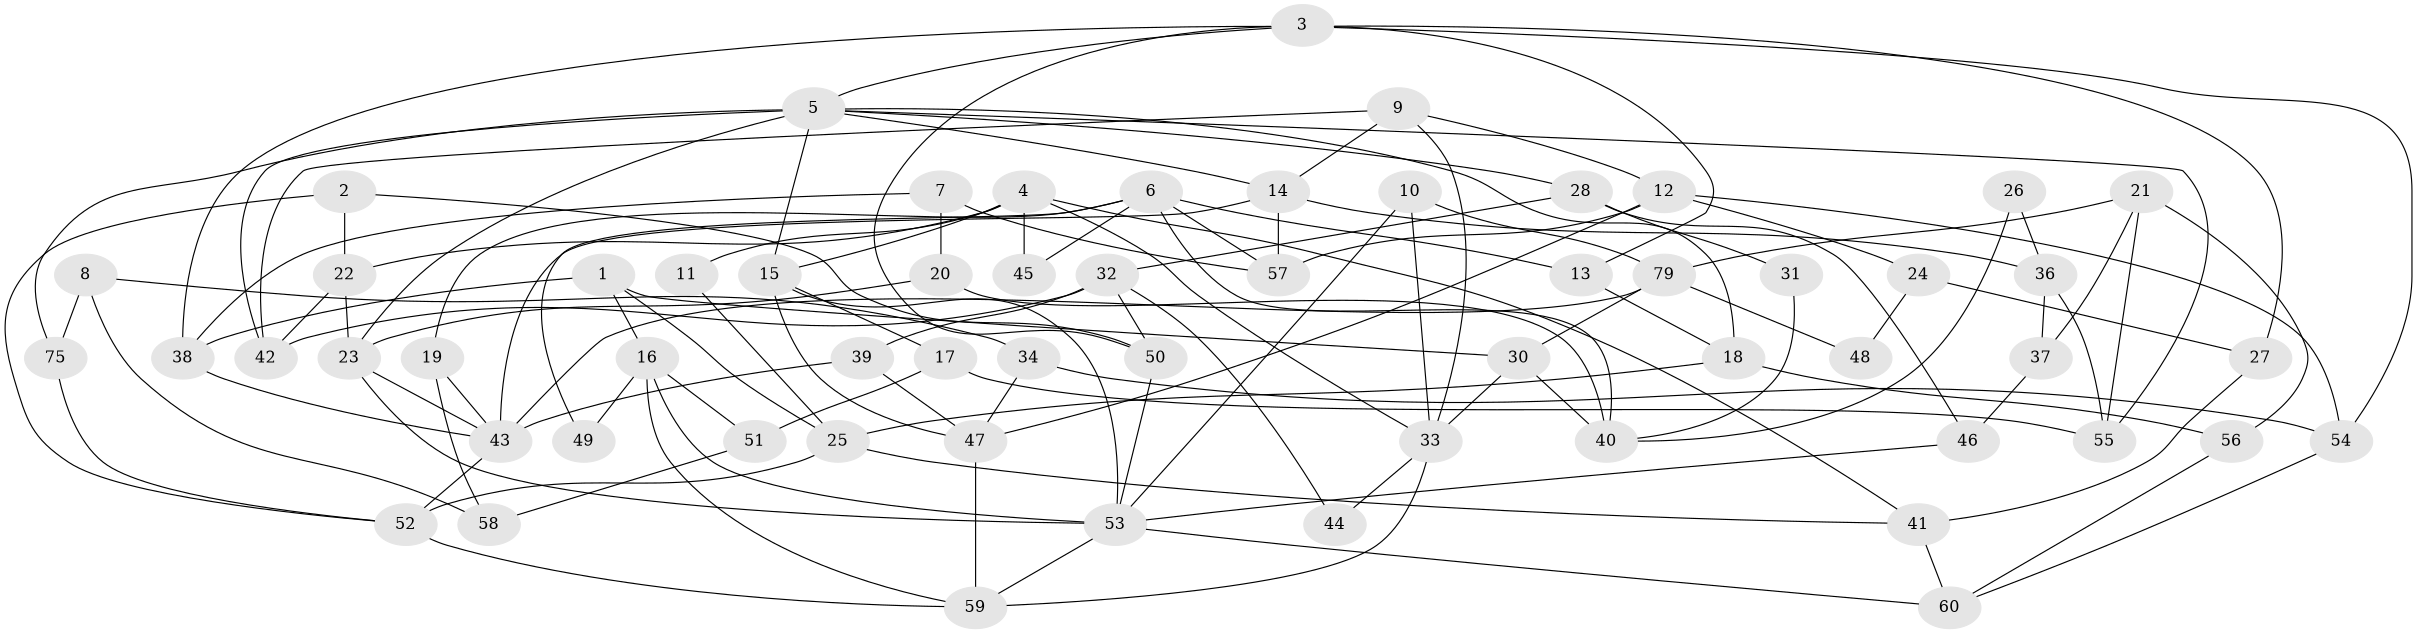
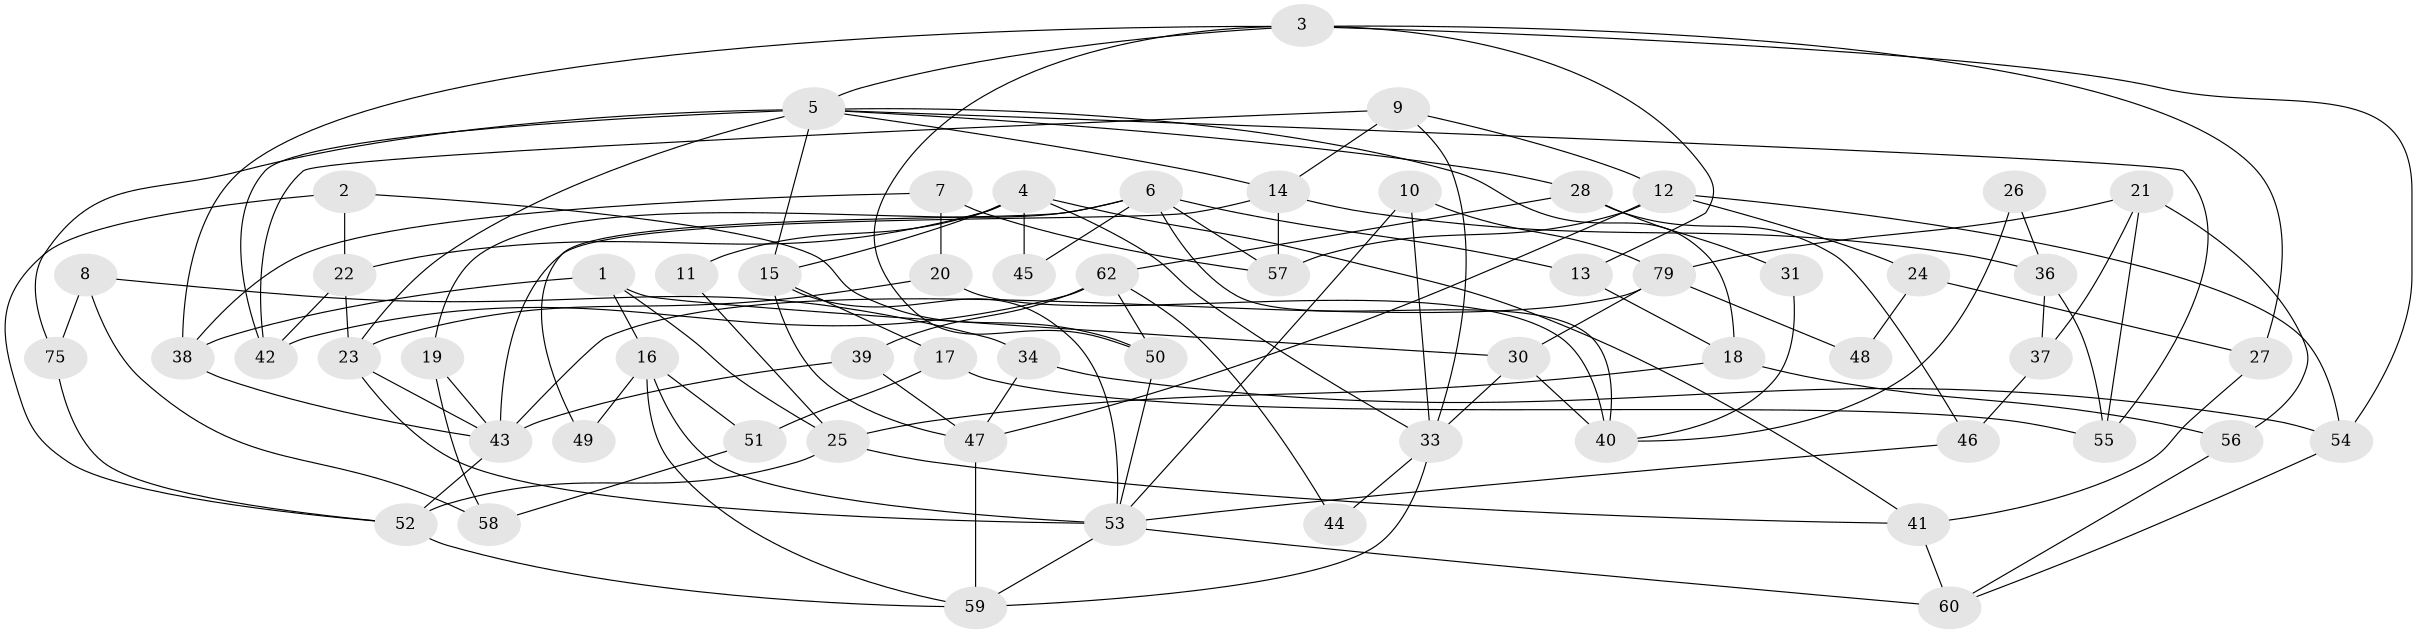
node "32": label "32" -> "62"
